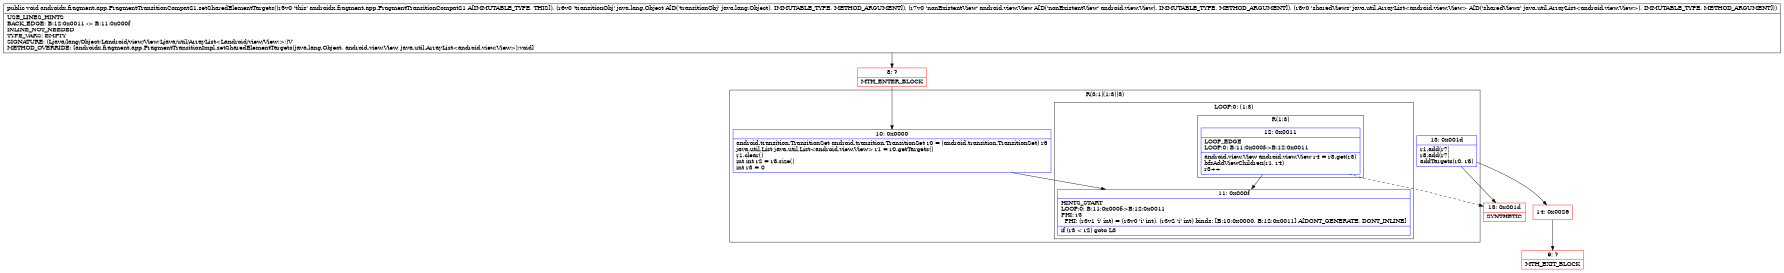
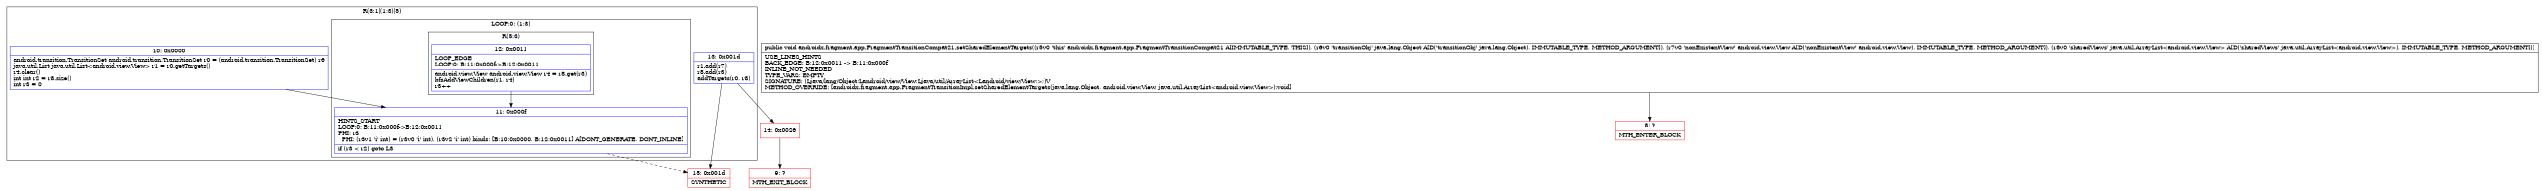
edge "8: ?" -> "10: 0x0000": removed
cluster "R(1:3)": label "R(1:3)" -> "R(5:3)"
node "10: 0x0000": text "r1.clear()" -> "r4.clear()"
node "13: 0x001d": text "r8.add(r7)" -> "r8.add(r3)"
edge "12: 0x0011" -> "15: 0x001d": now "11: 0x000f" -> "15: 0x001d"
